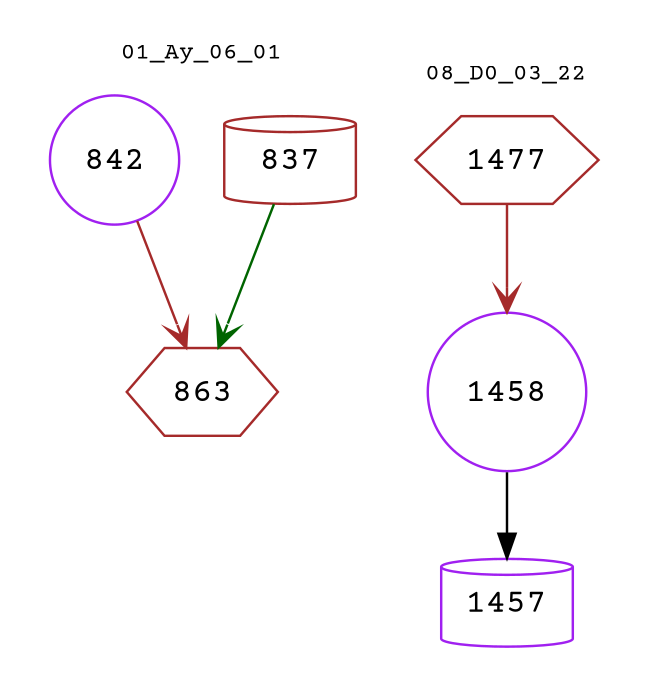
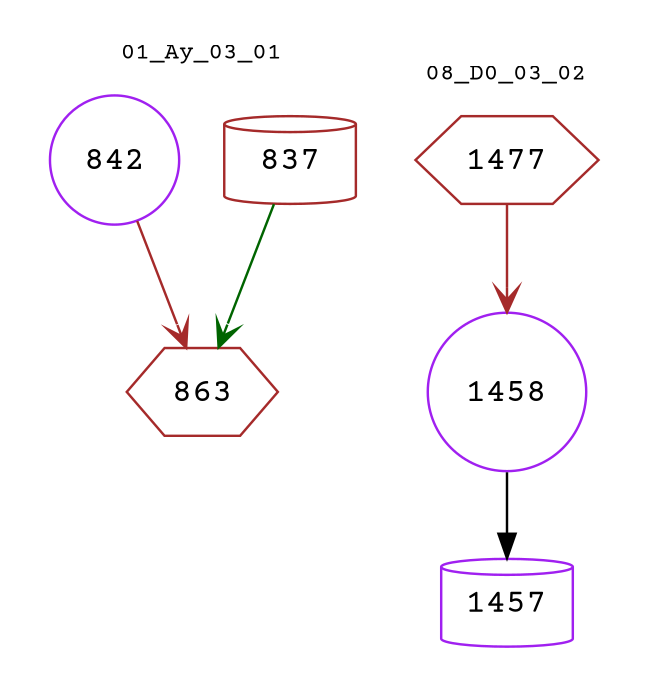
cluster "01_Ay_06_01": label "01_Ay_06_01" -> "01_Ay_03_01"
cluster "08_D0_03_22": label "08_D0_03_22" -> "08_D0_03_02"
